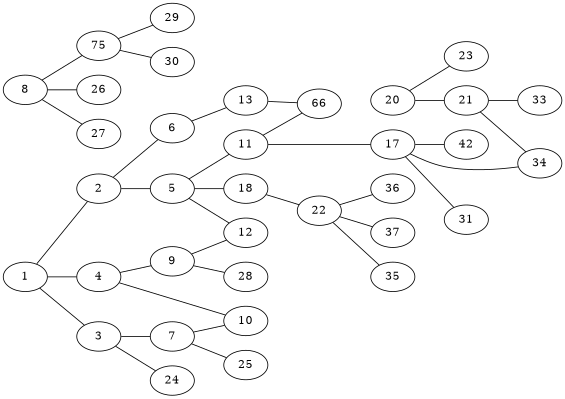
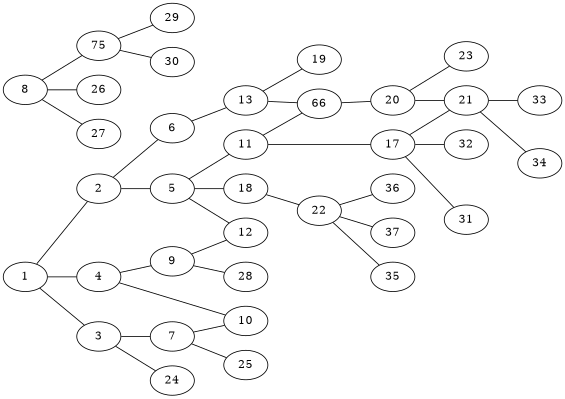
node "19": added
edge "20" -- "66": added
node "42": label "42" -> "32"
edge "17" -- "34": now "17" -- "21"
